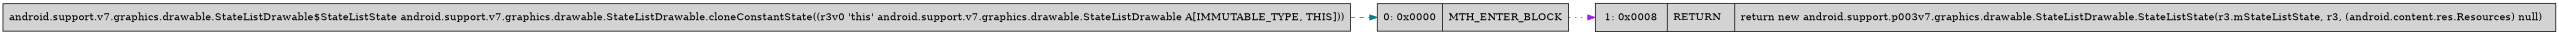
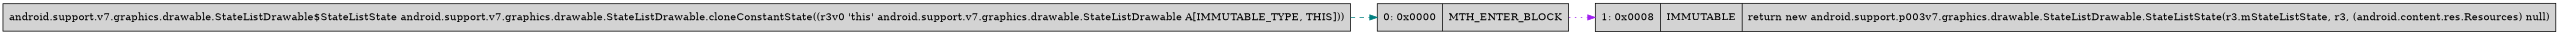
node "1: 0x0008": text "RETURN" -> "IMMUTABLE"
